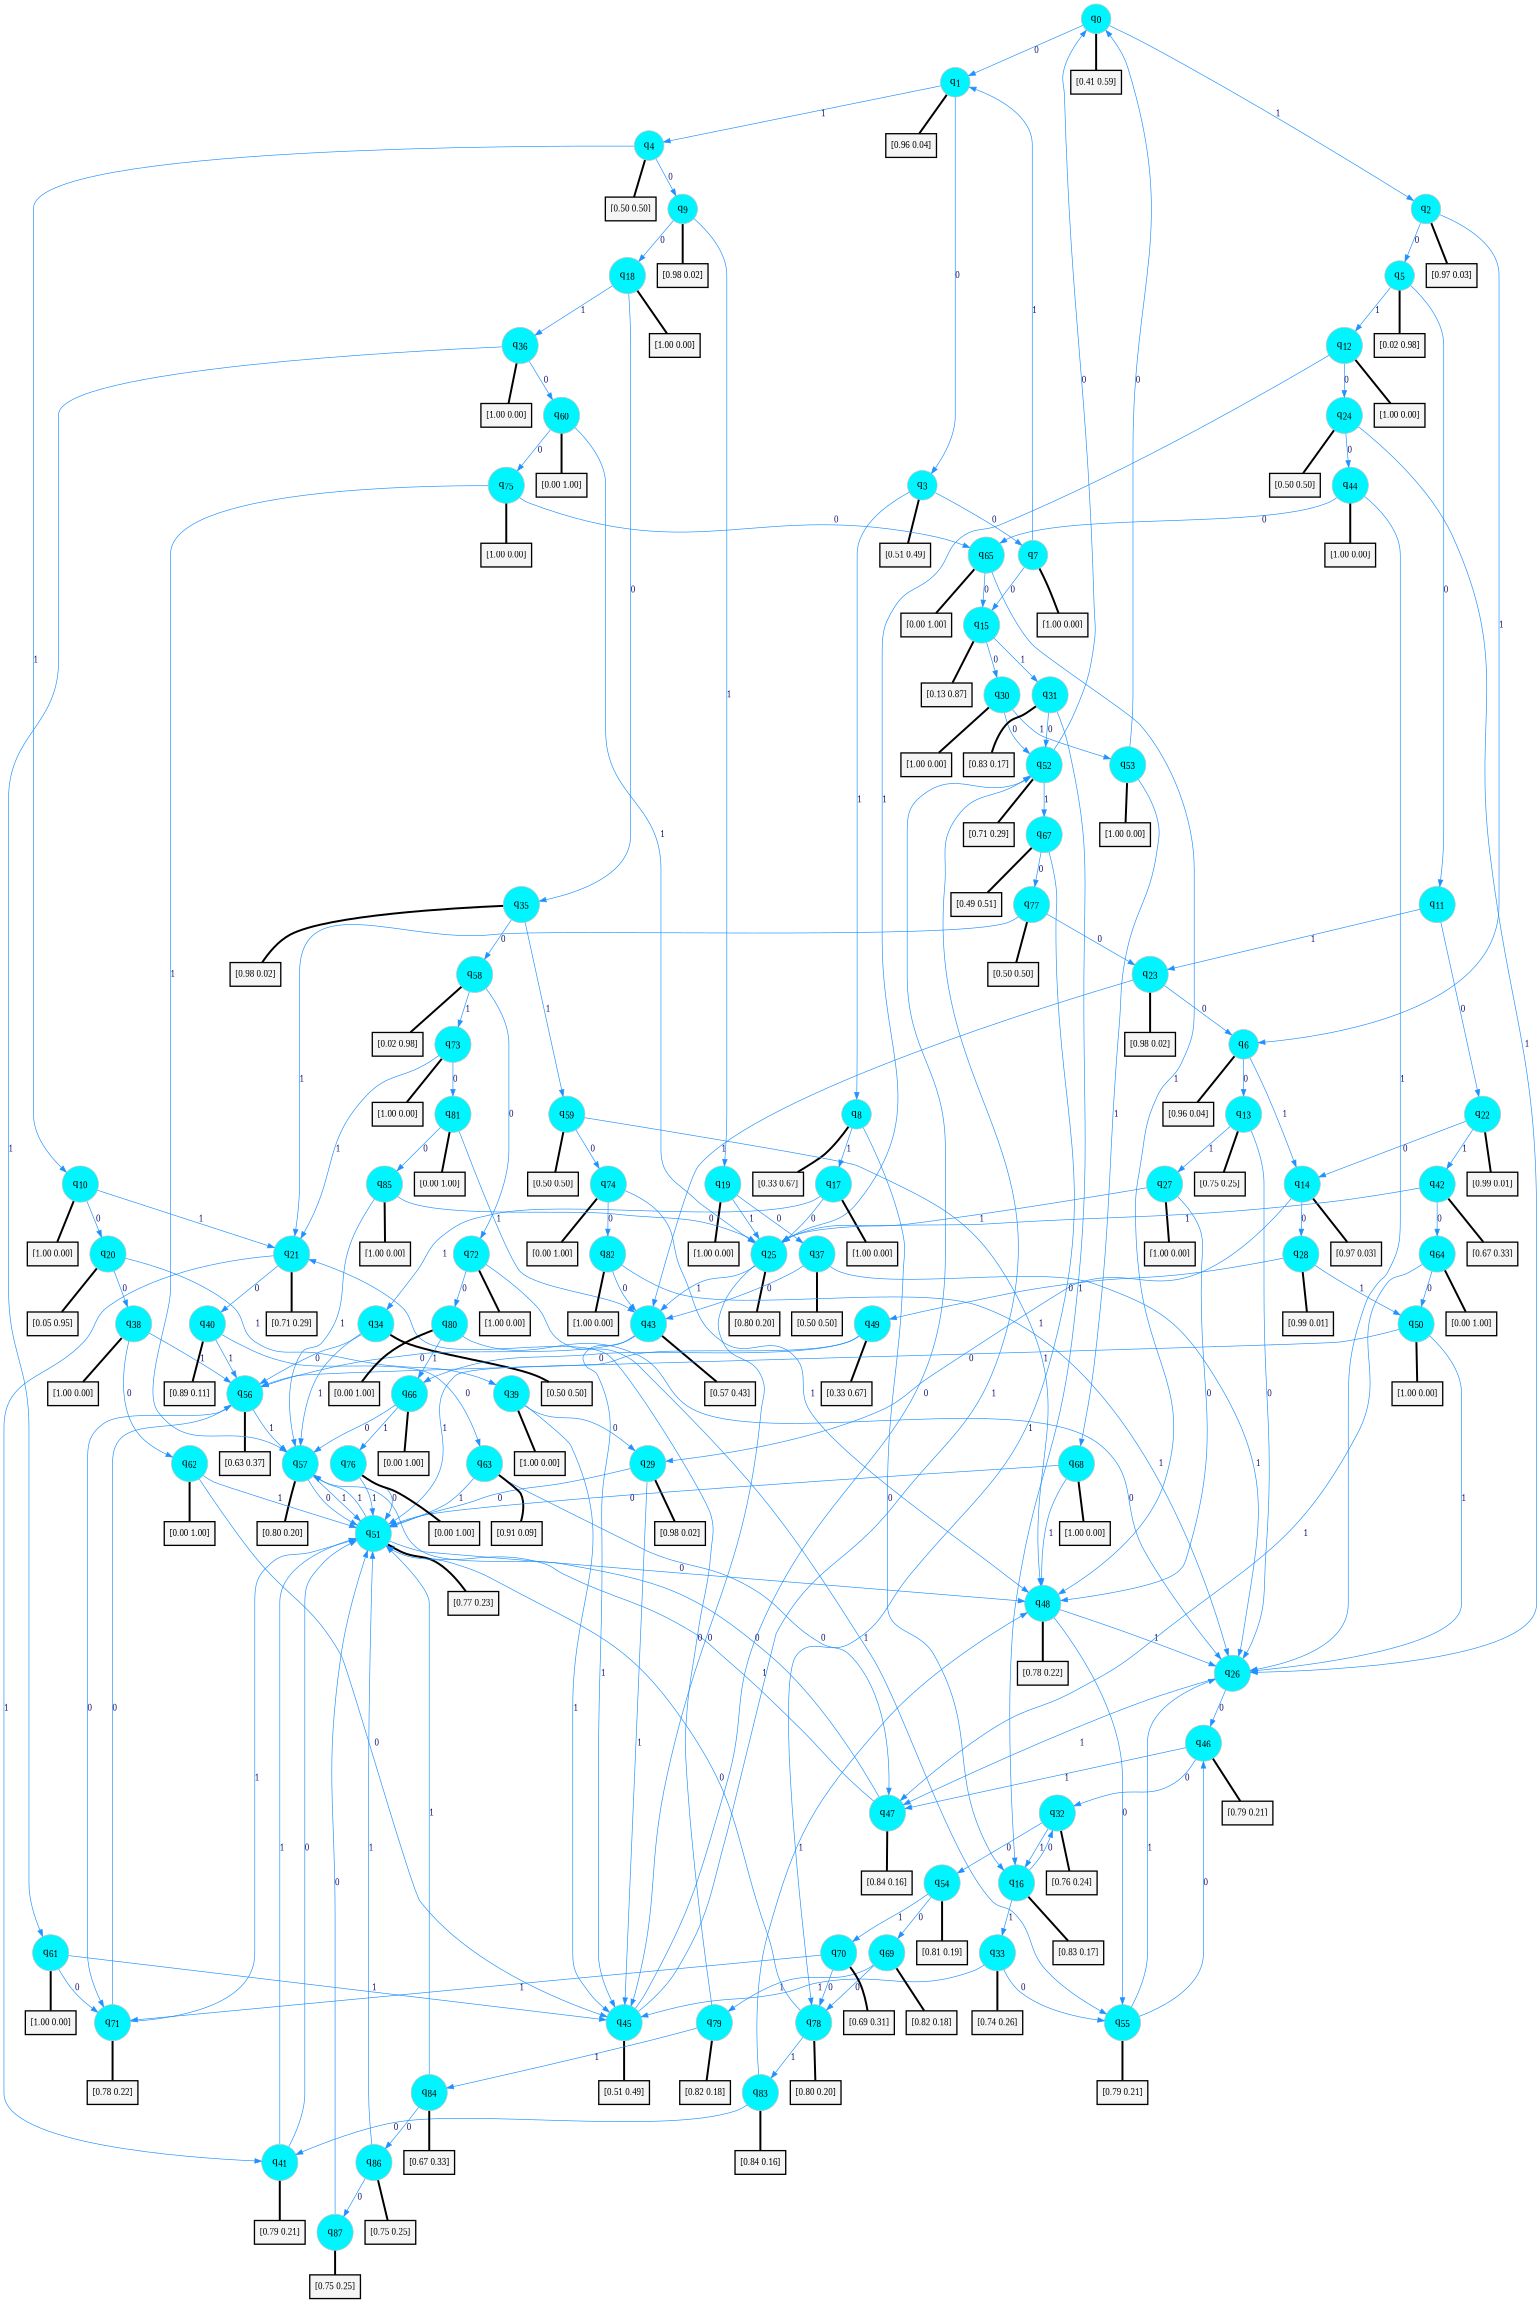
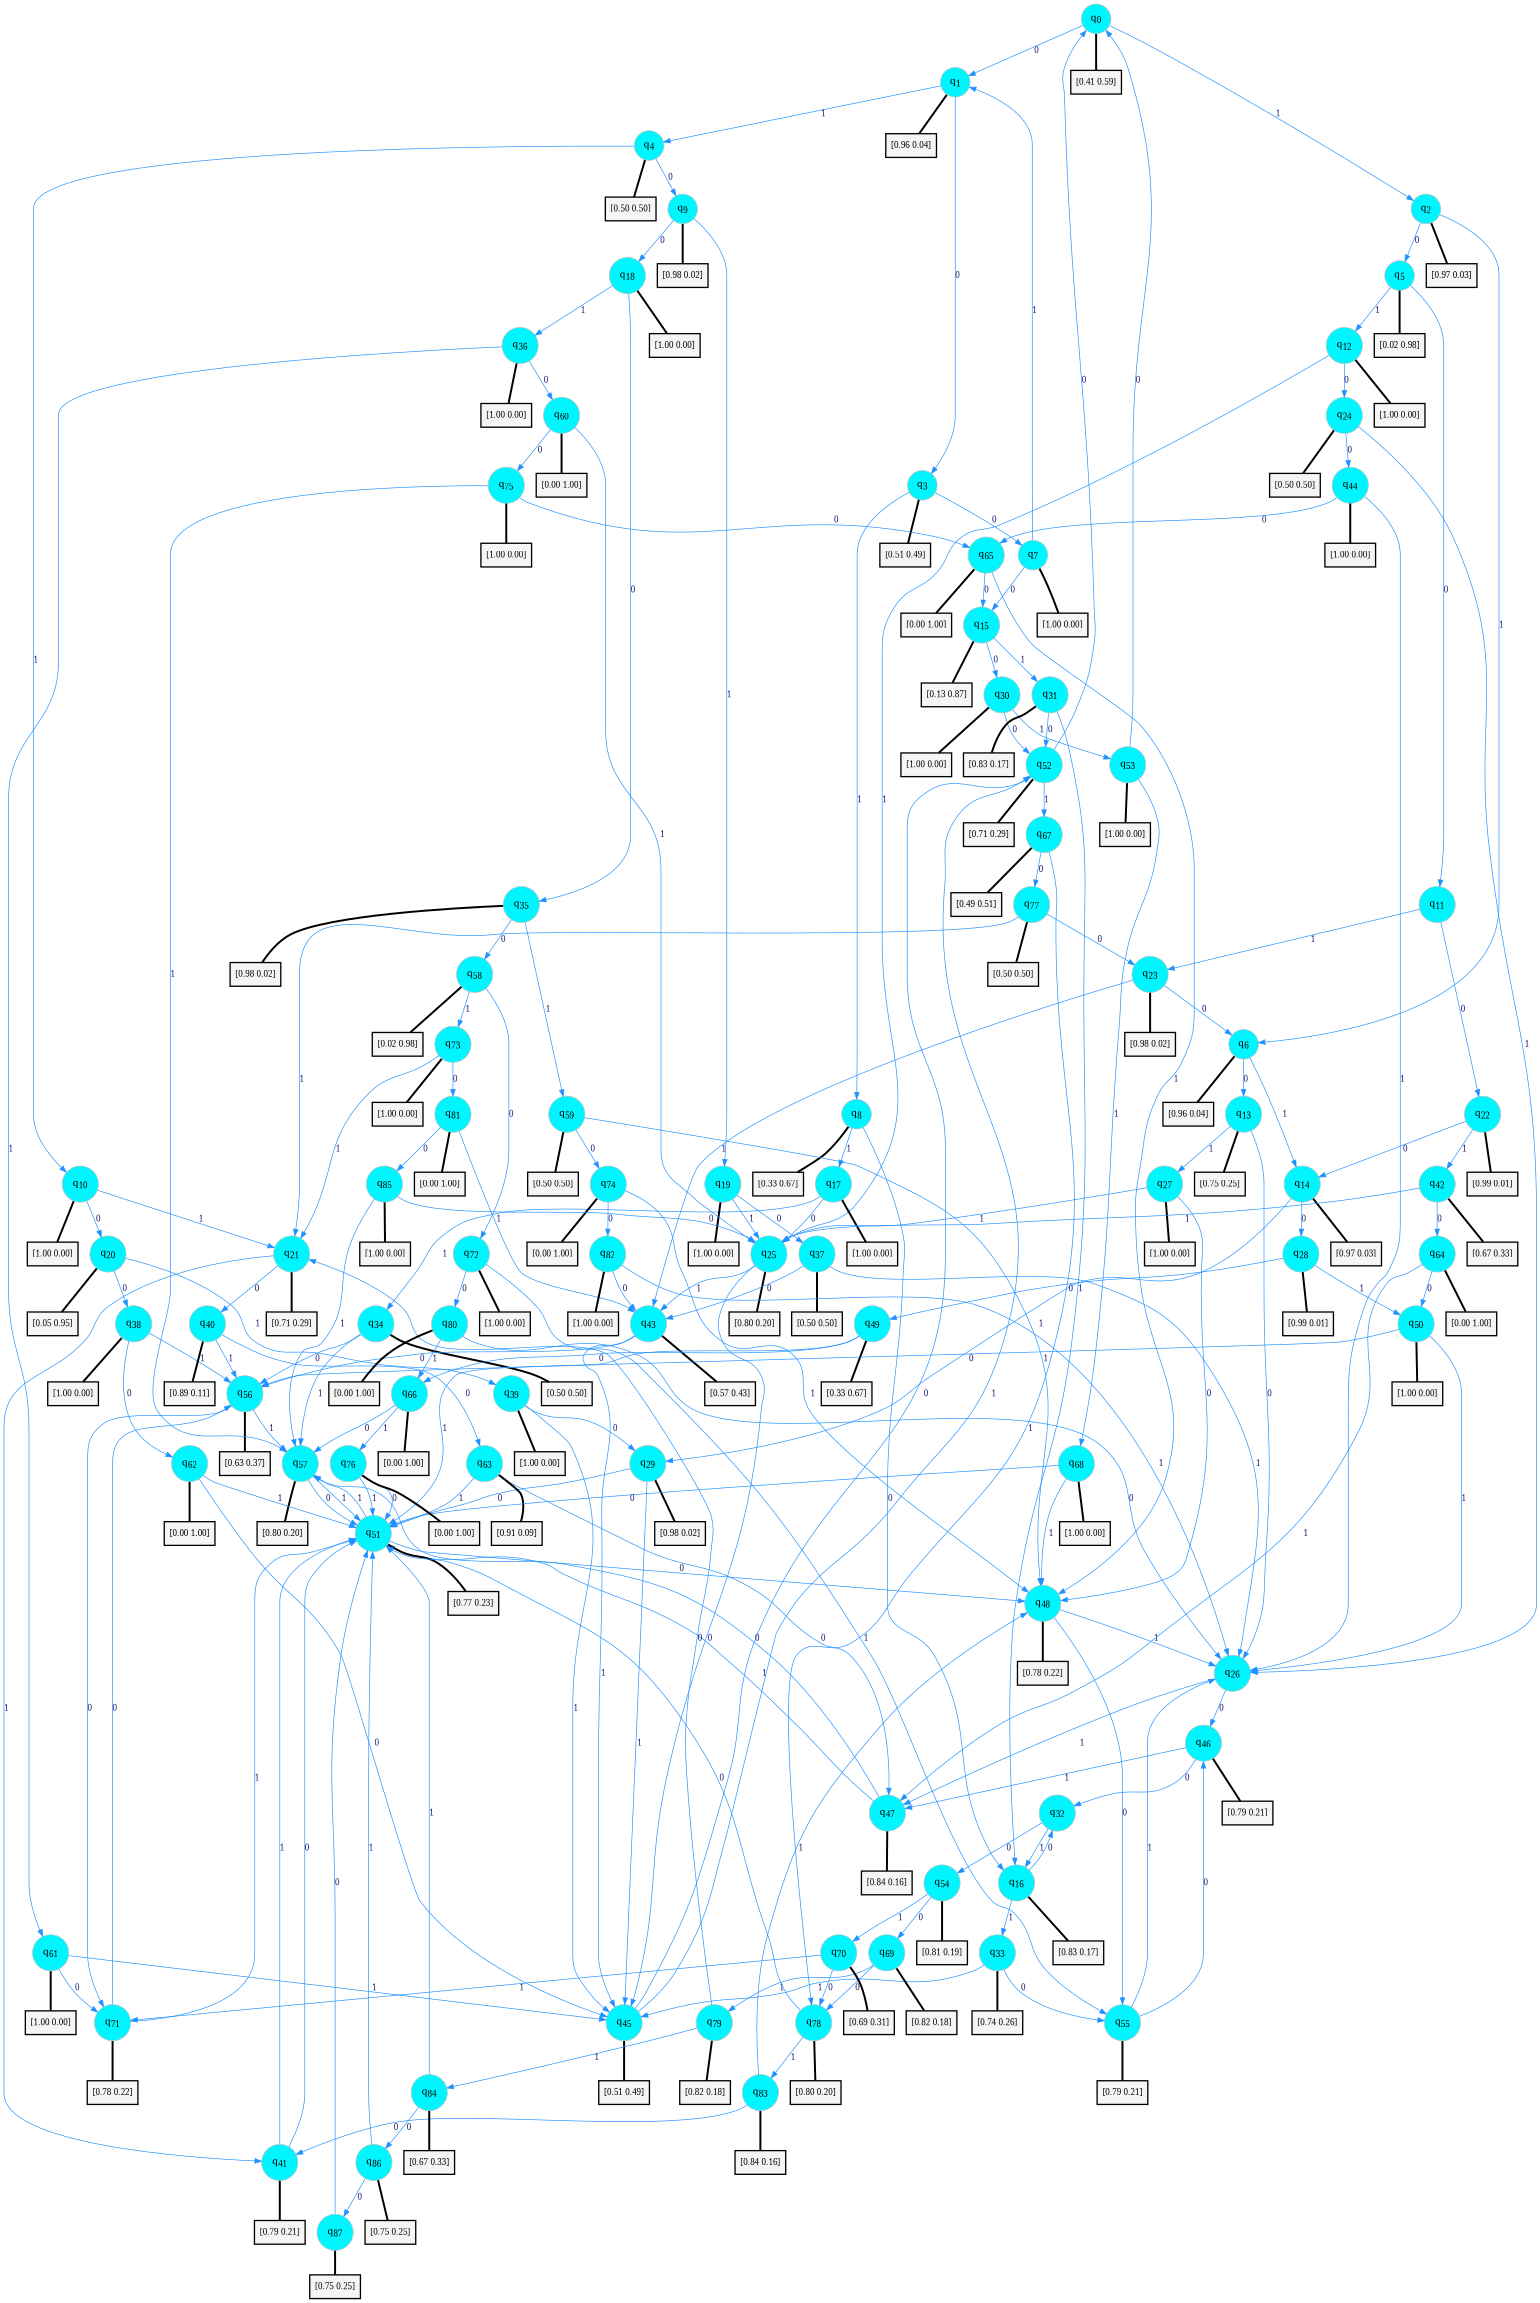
node "[0.76 0.24]": removed
